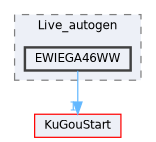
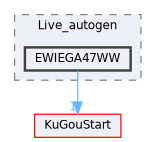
node "EWIEGA46WW": label "EWIEGA46WW" -> "EWIEGA47WW"
